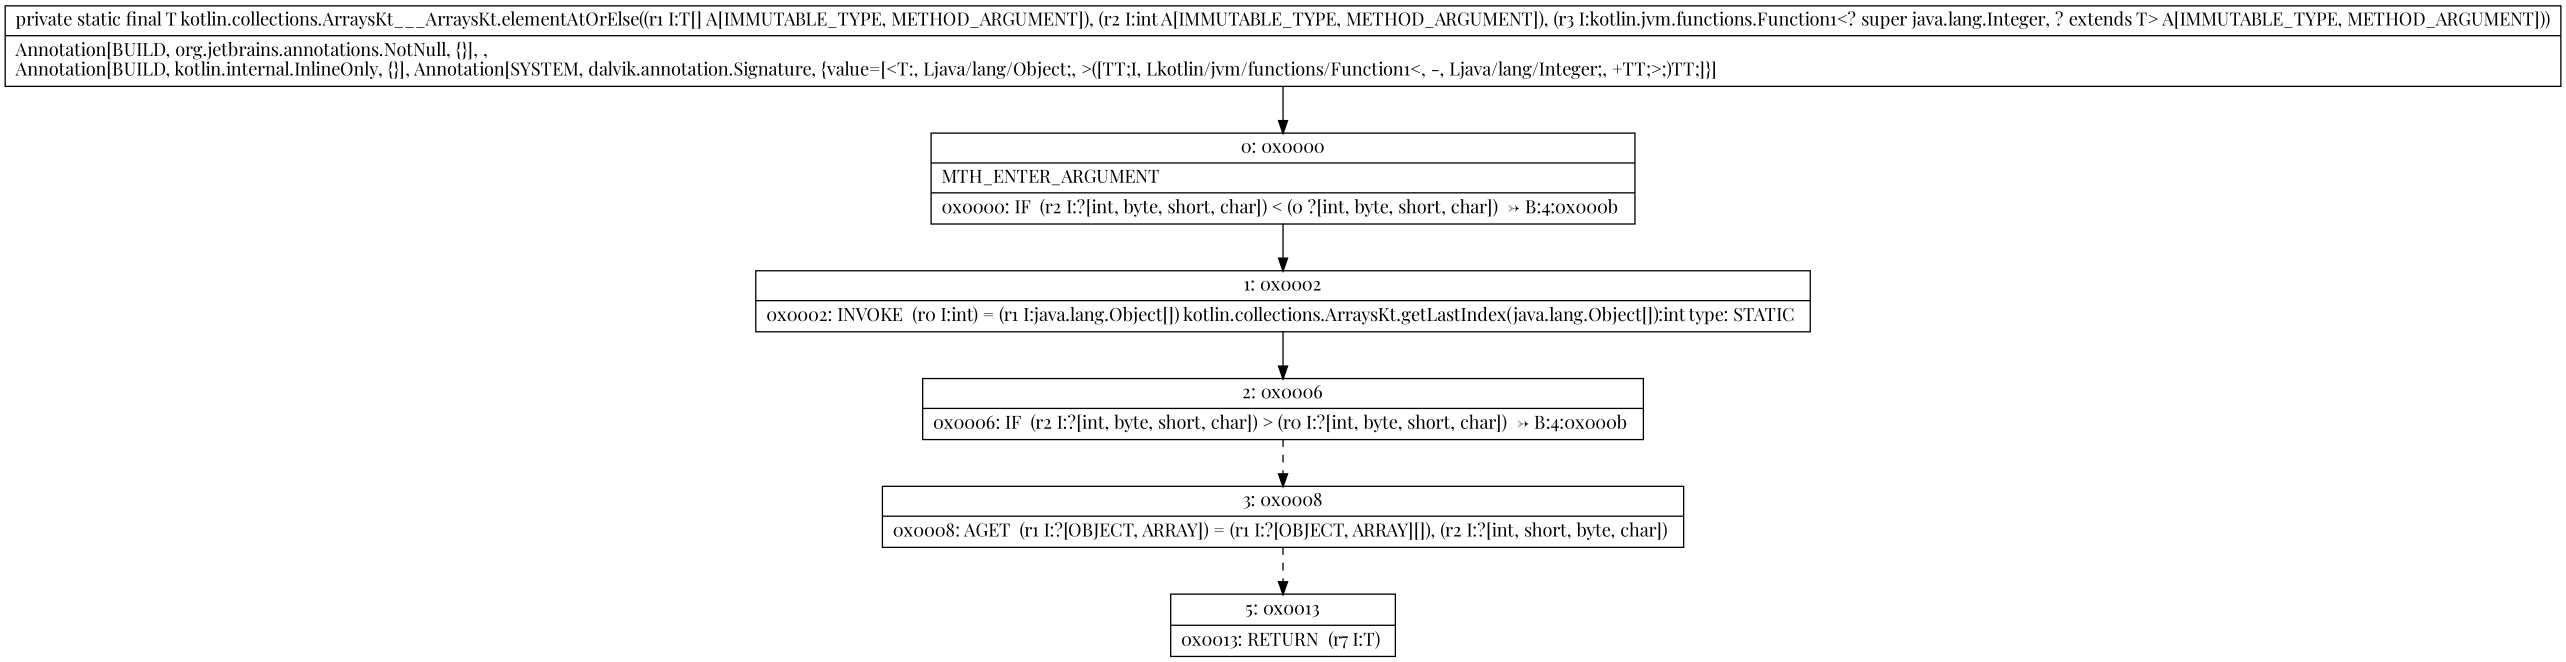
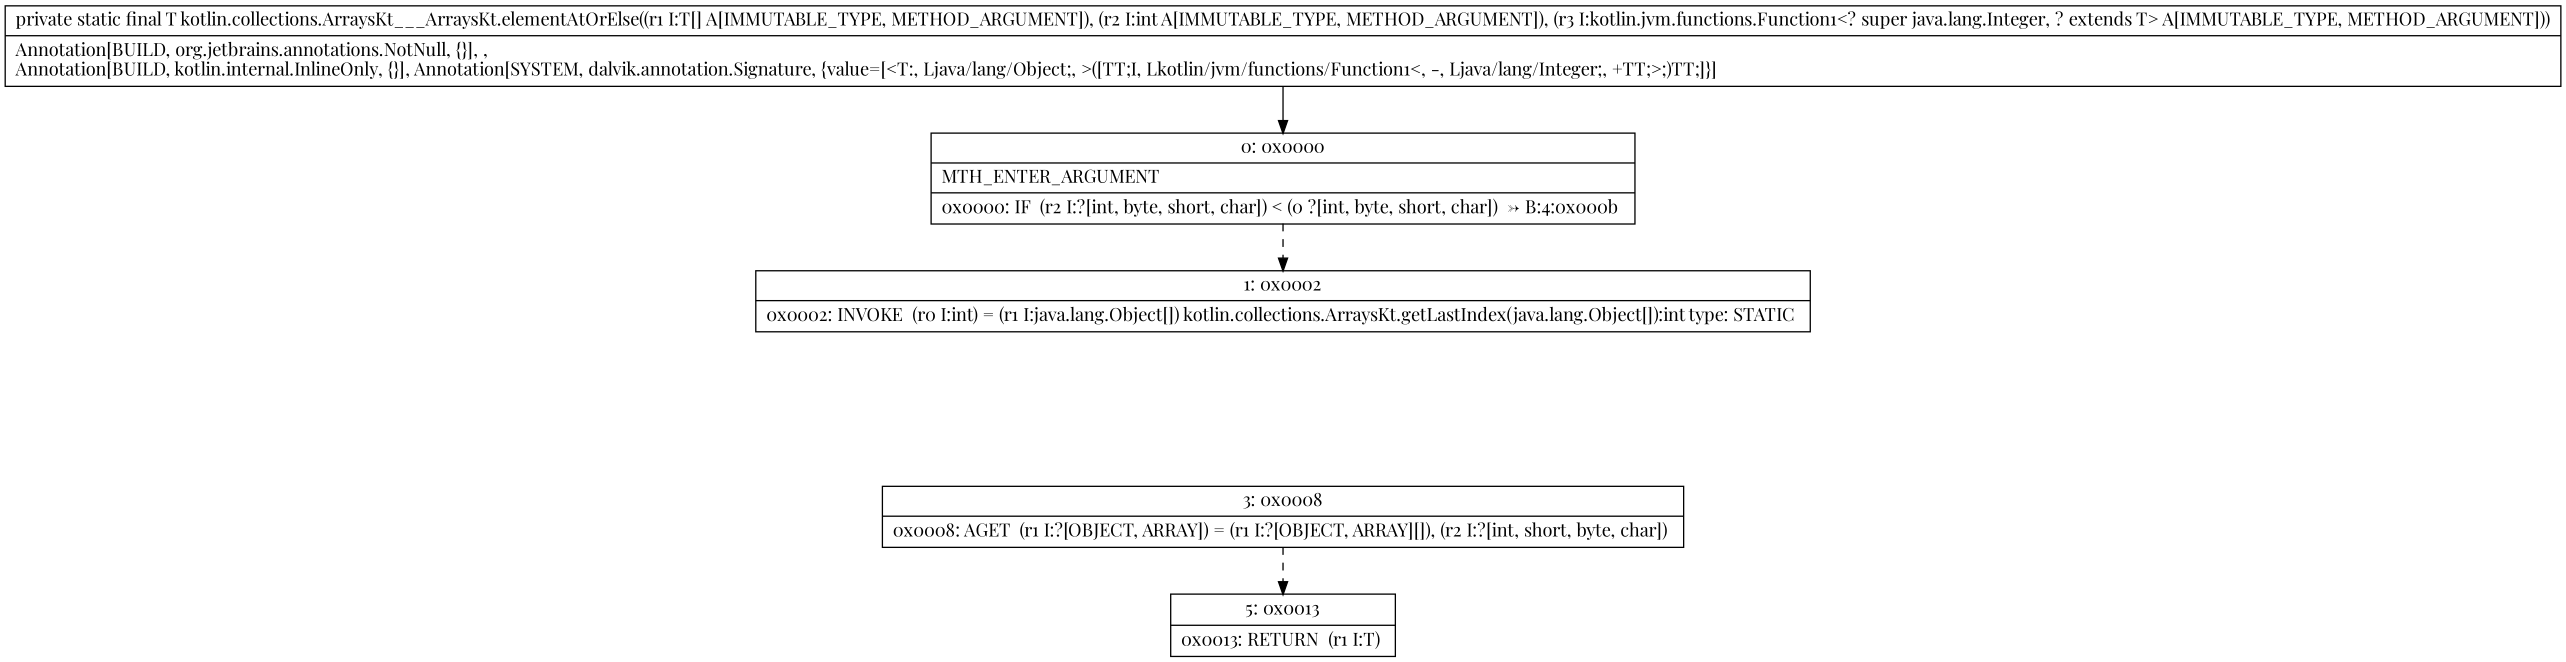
edge "0: 0x0000" -> "1: 0x0002": style solid -> dashed
node "2: 0x0006": removed
node "5: 0x0013": text "0x0013: RETURN  (r7 I:T)" -> "0x0013: RETURN  (r1 I:T)"
